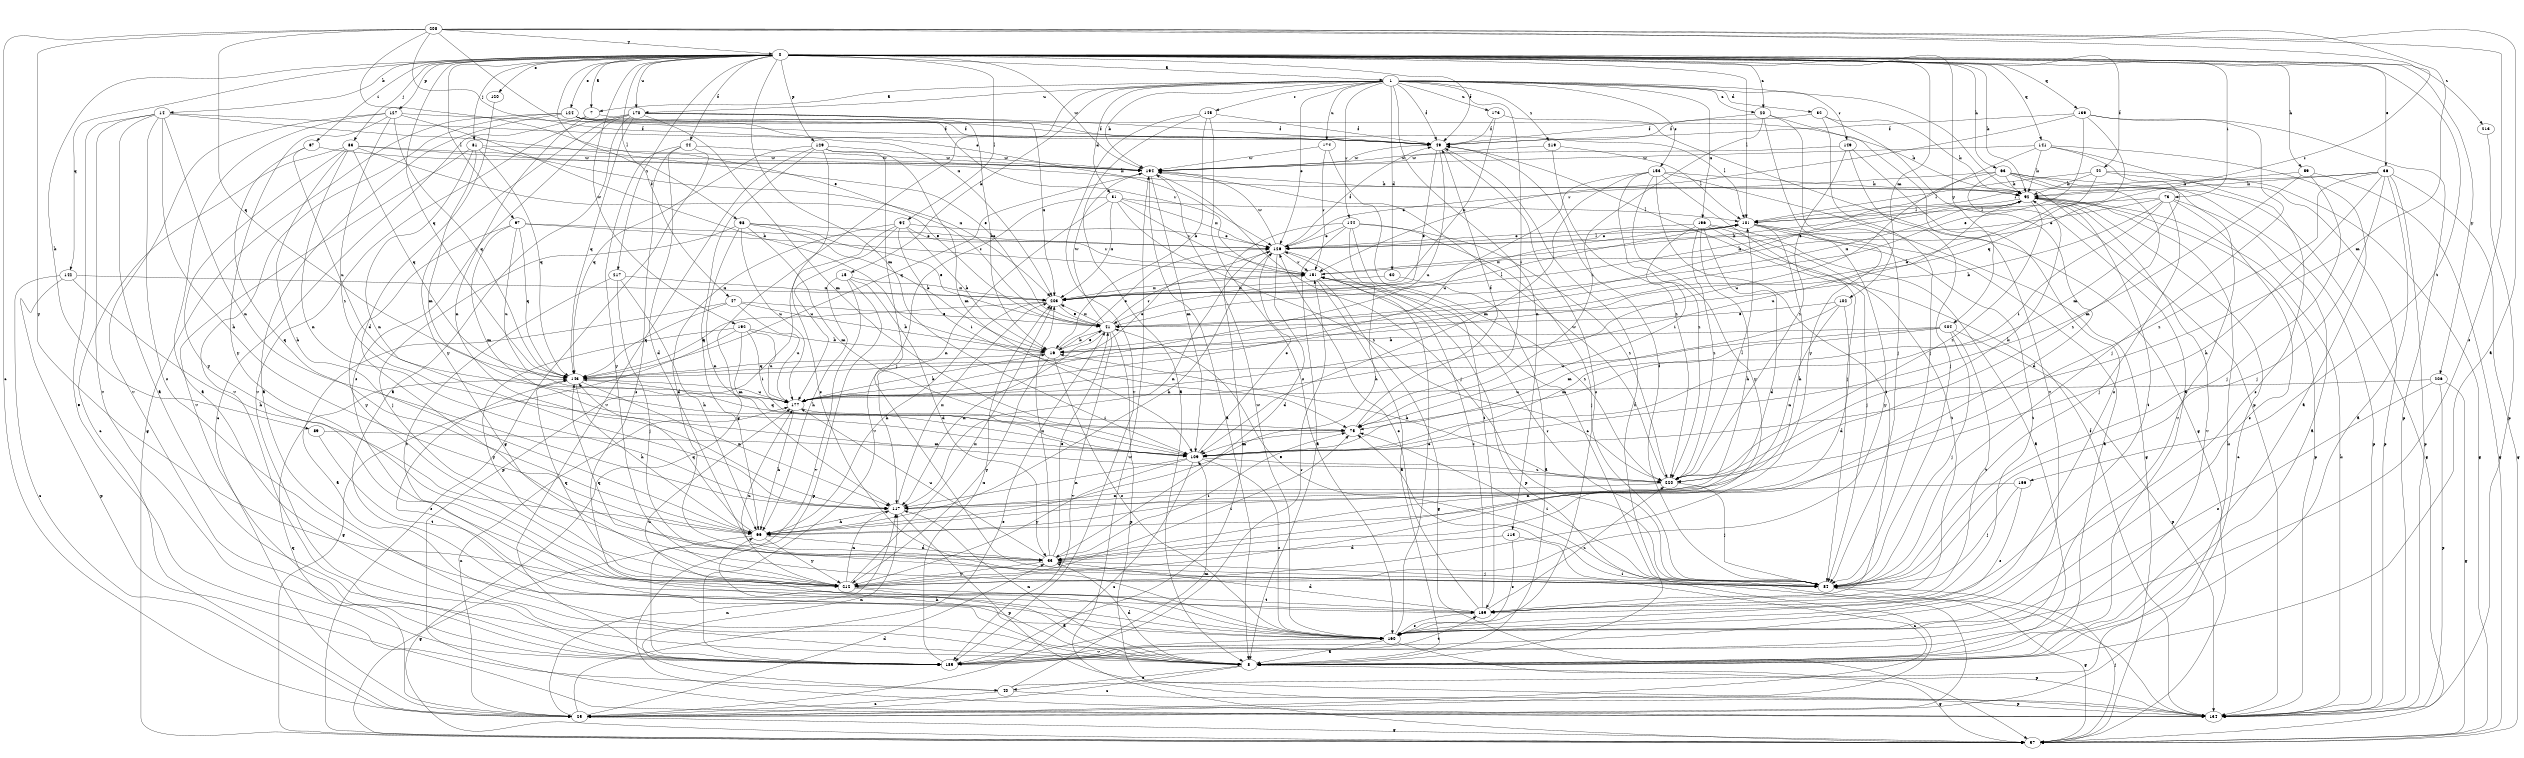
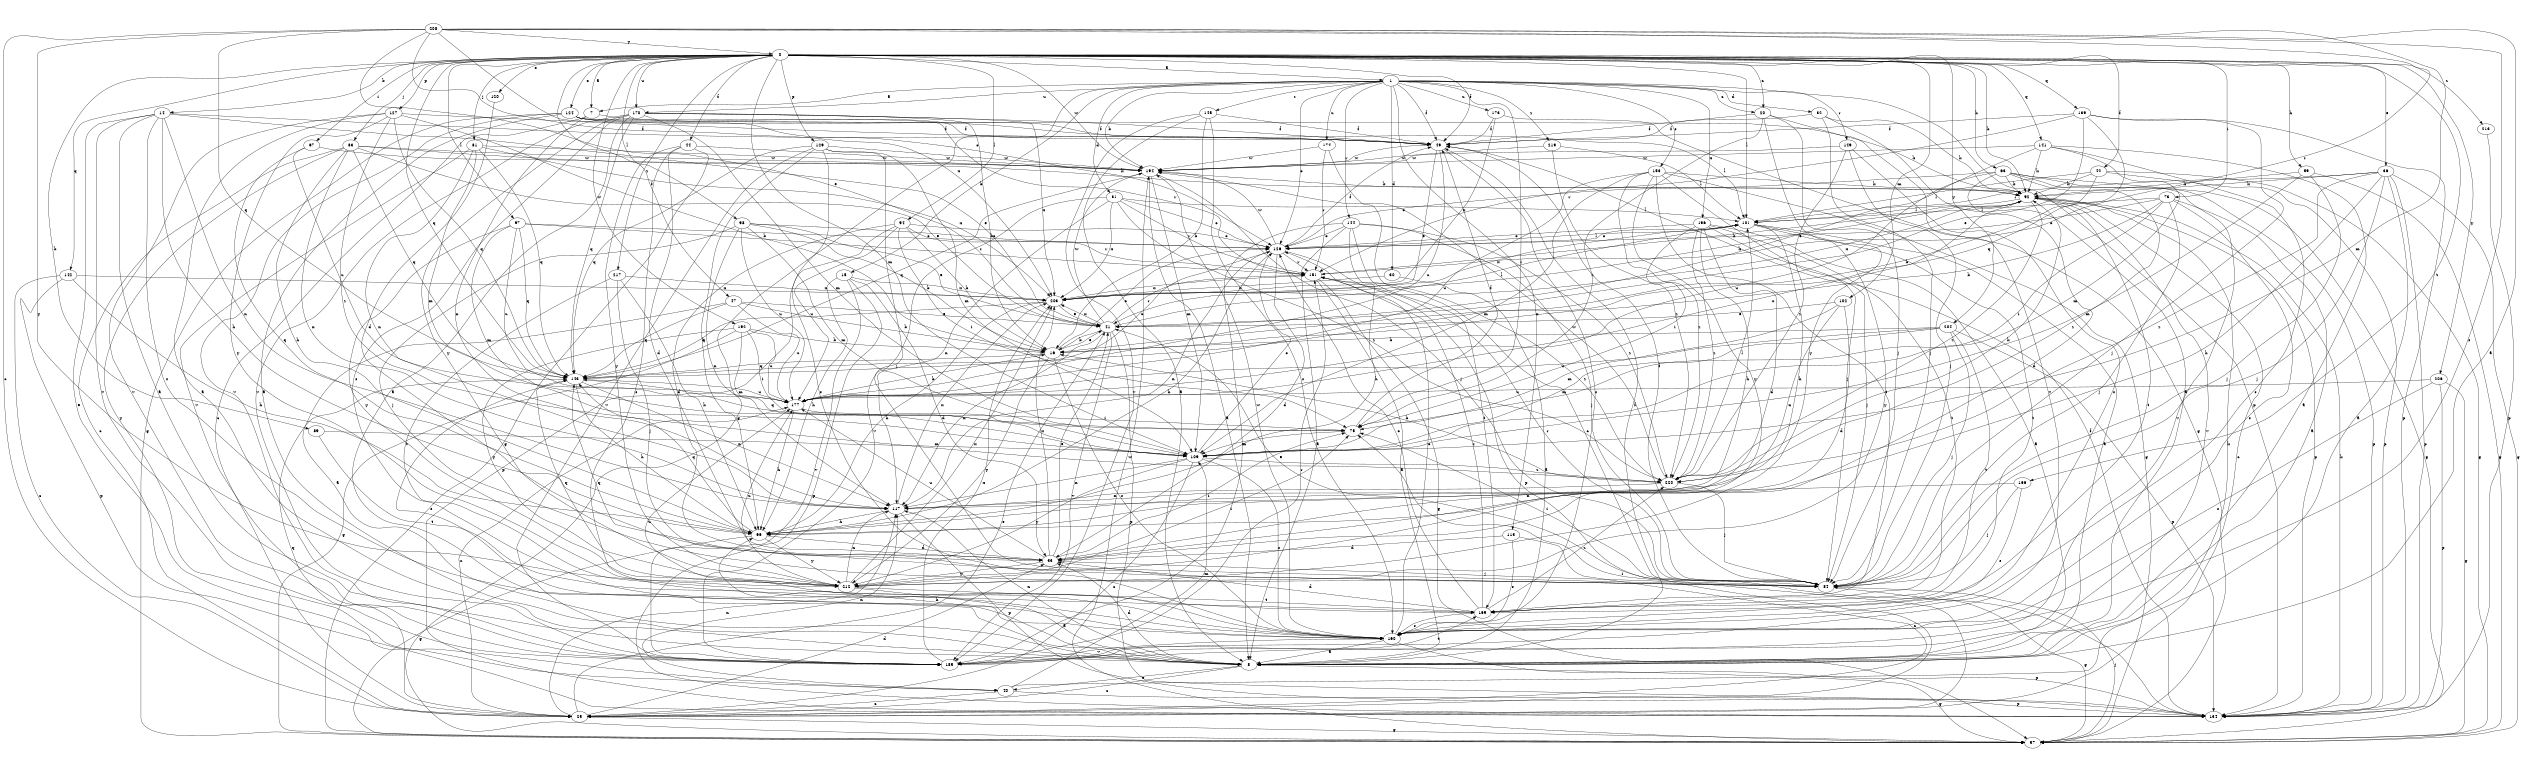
edge "31" -> "126": label "x" -> "o"
edge "83" -> "212": now "83" -> "40"
